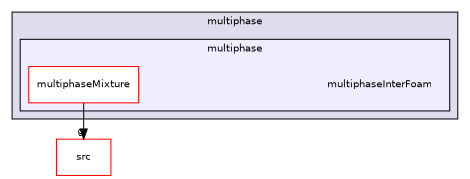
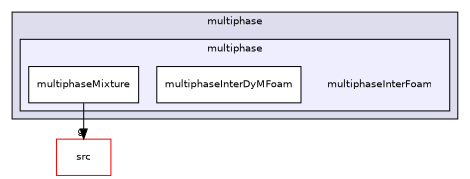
node "multiphaseMixture": color red -> black
node "multiphaseInterDyMFoam": added
